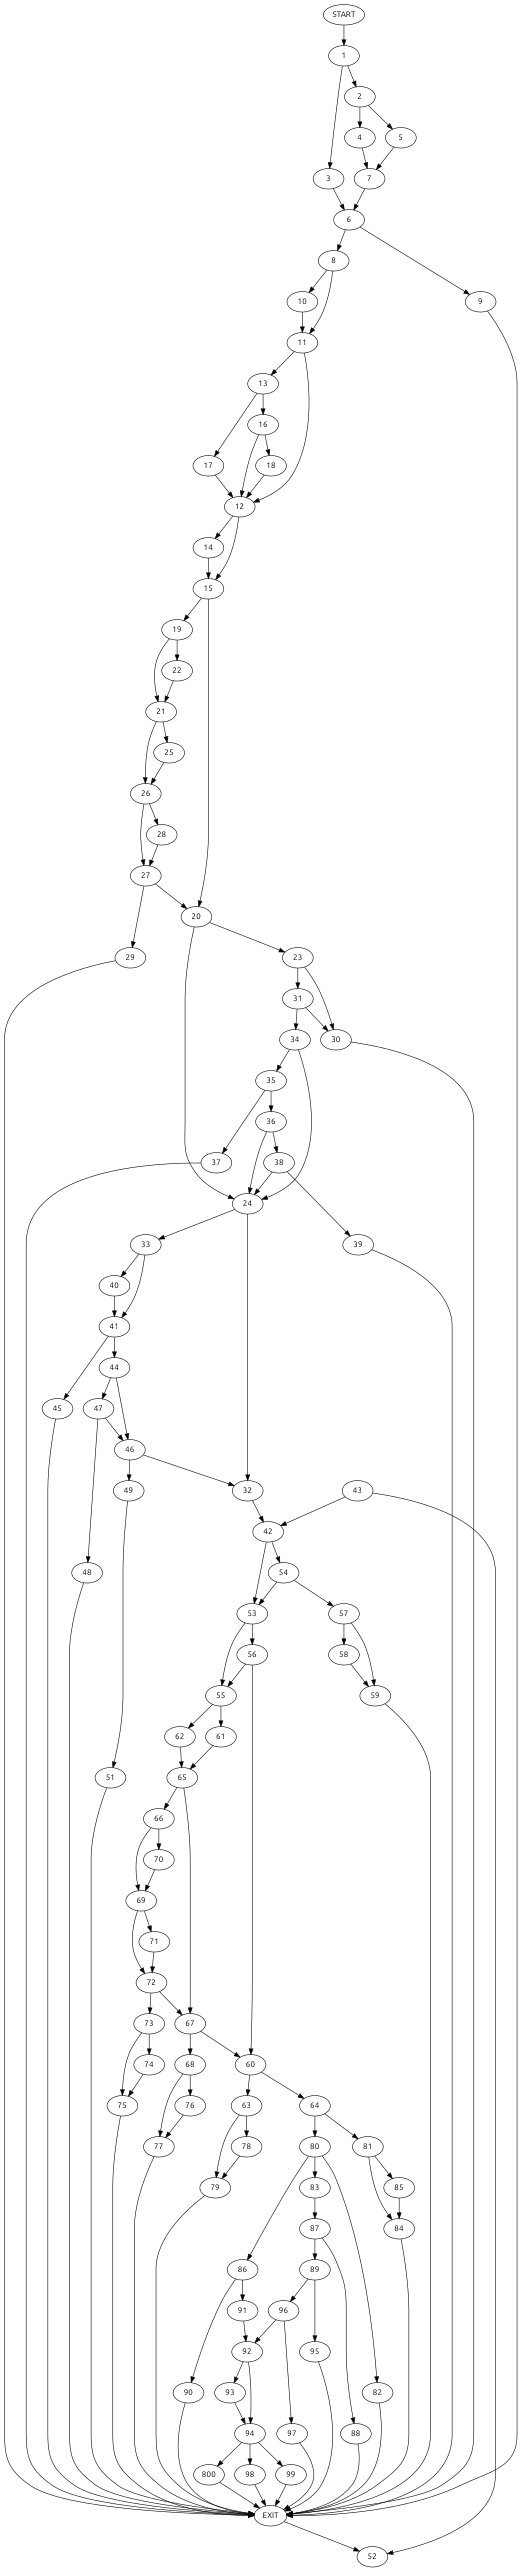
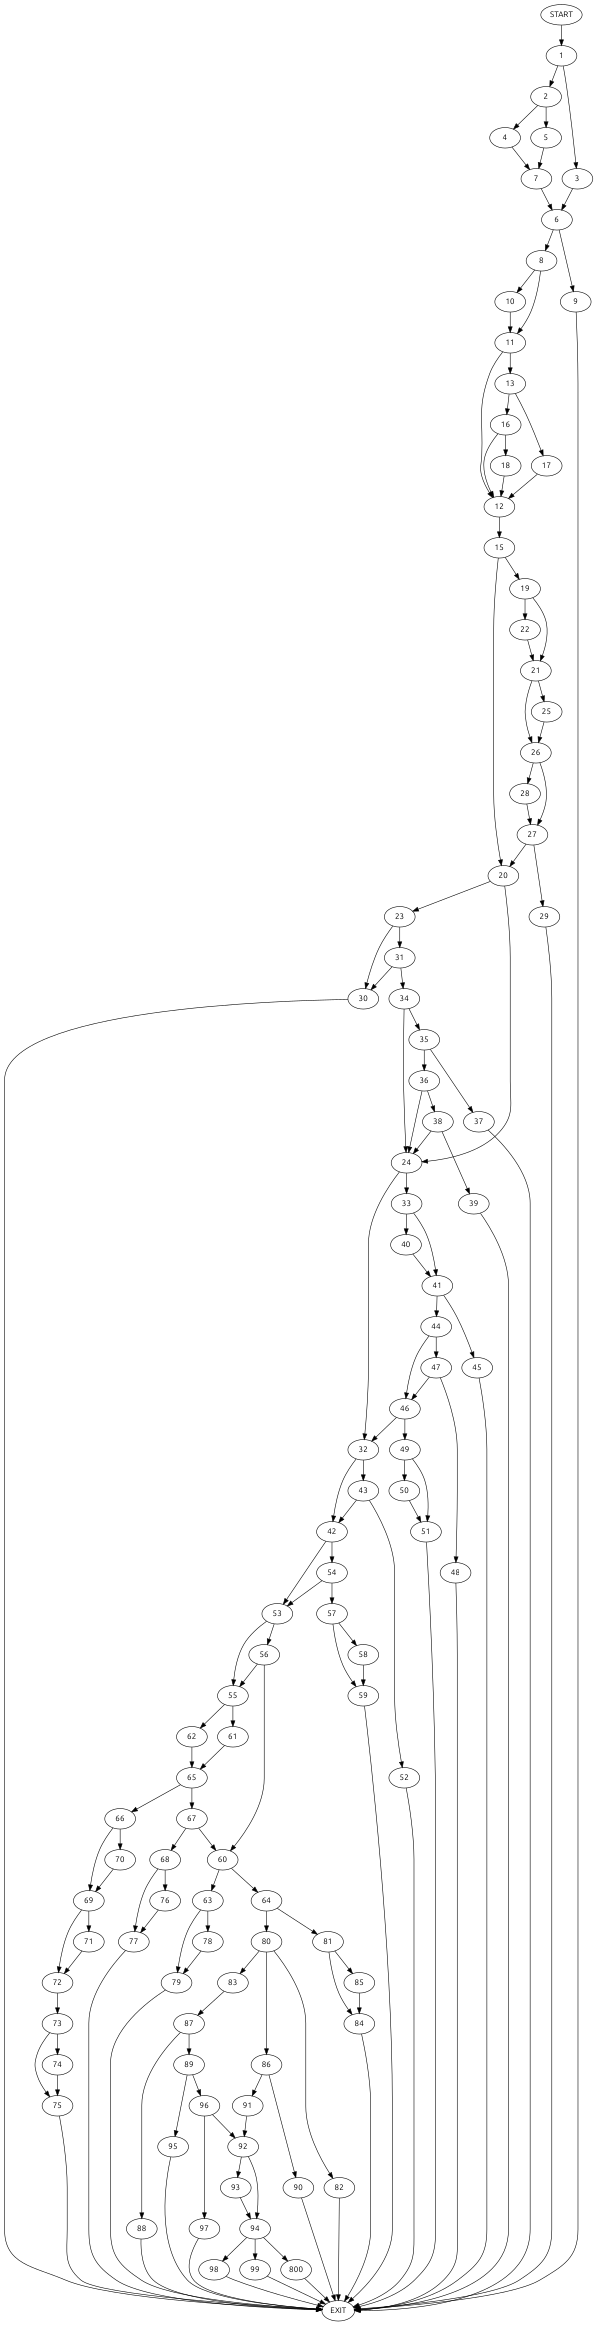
node "14": removed
edge "32" -> "43": added
node "50": added
edge "72" -> "67": removed
edge "EXIT" -> "52": reversed
